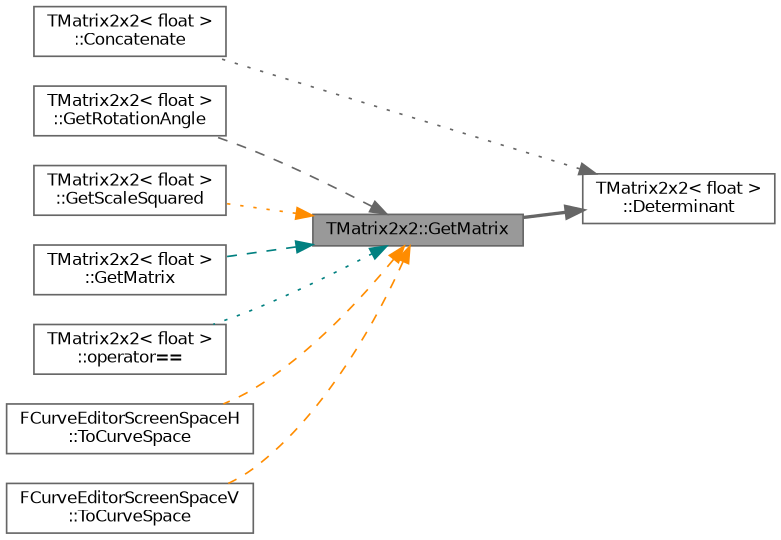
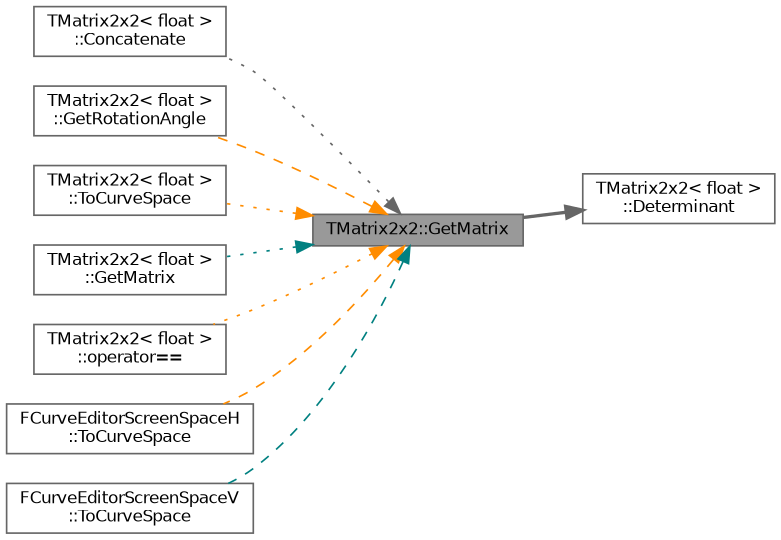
edge "TMatrix2x2< float > ::Concatenate" -> "TMatrix2x2< float > ::Determinant": now "TMatrix2x2< float > ::Concatenate" -> "TMatrix2x2::GetMatrix"
edge "TMatrix2x2< float > ::GetRotationAngle" -> "TMatrix2x2::GetMatrix": color gray40 -> darkorange
node "TMatrix2x2< float > ::GetScaleSquared": label "TMatrix2x2< float > ::GetScaleSquared" -> "TMatrix2x2< float > ::ToCurveSpace"
edge "TMatrix2x2< float > ::GetMatrix" -> "TMatrix2x2::GetMatrix": style dashed -> dotted
edge "TMatrix2x2< float > ::operator==" -> "TMatrix2x2::GetMatrix": color teal -> darkorange
edge "FCurveEditorScreenSpaceV ::ToCurveSpace" -> "TMatrix2x2::GetMatrix": color darkorange -> teal
